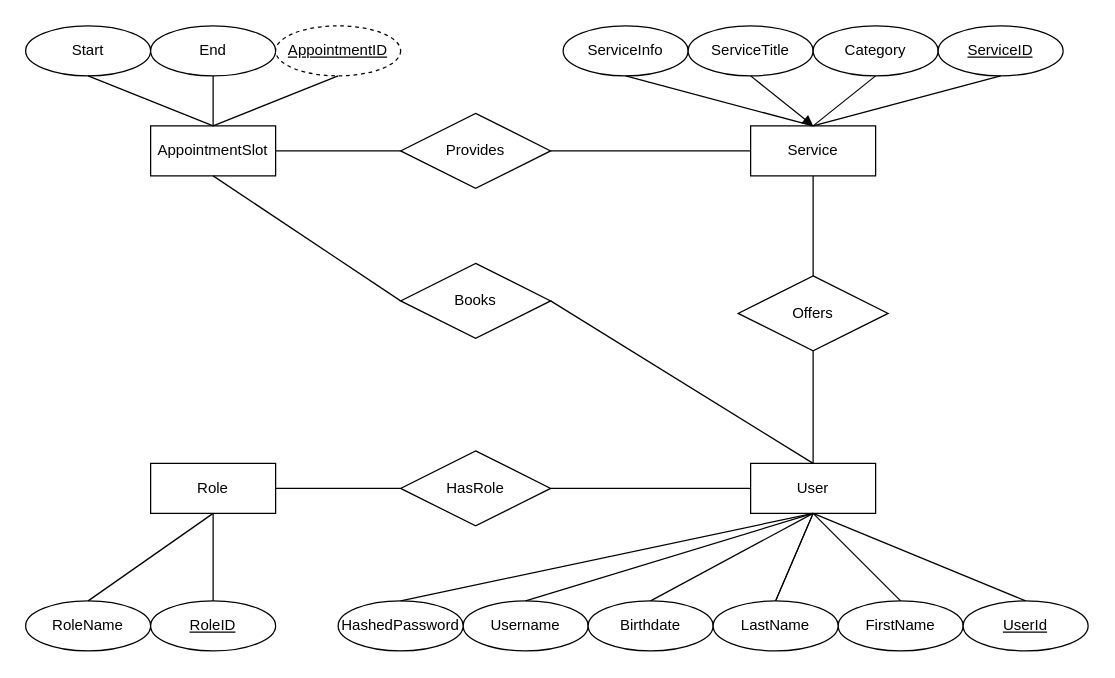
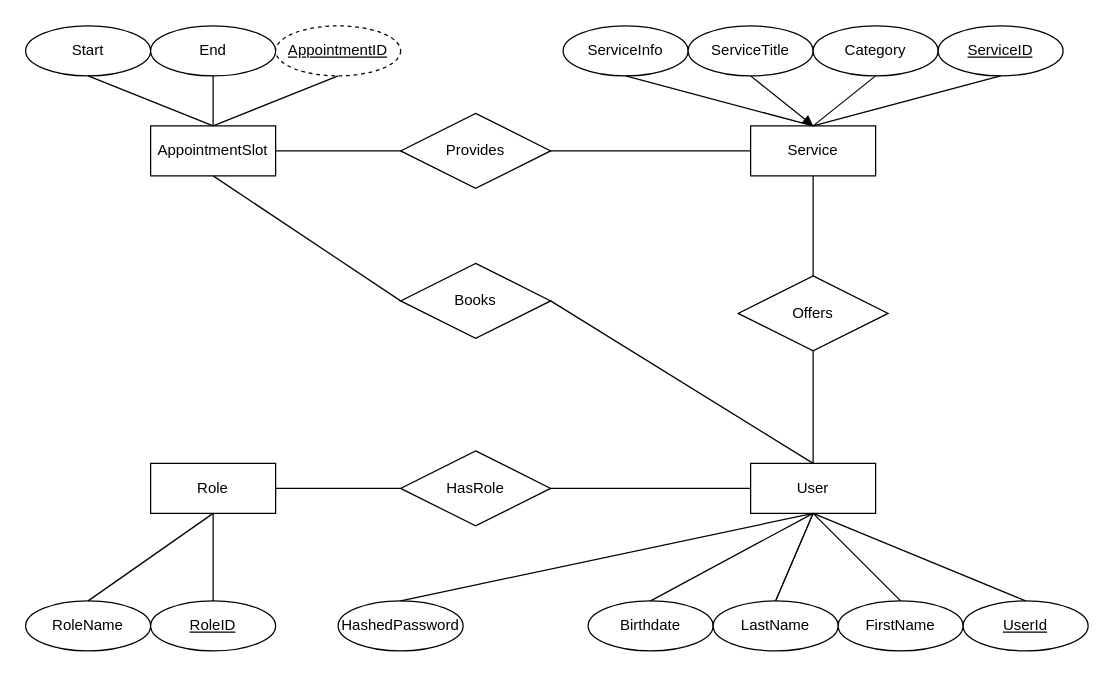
edge "User" -- "Username": removed
node "Username": removed
